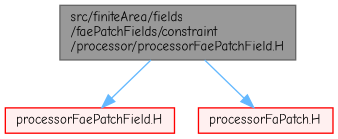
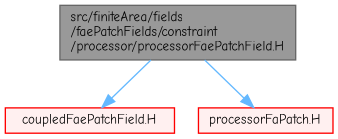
node "processorFaePatchField.H": label "processorFaePatchField.H" -> "coupledFaePatchField.H"
